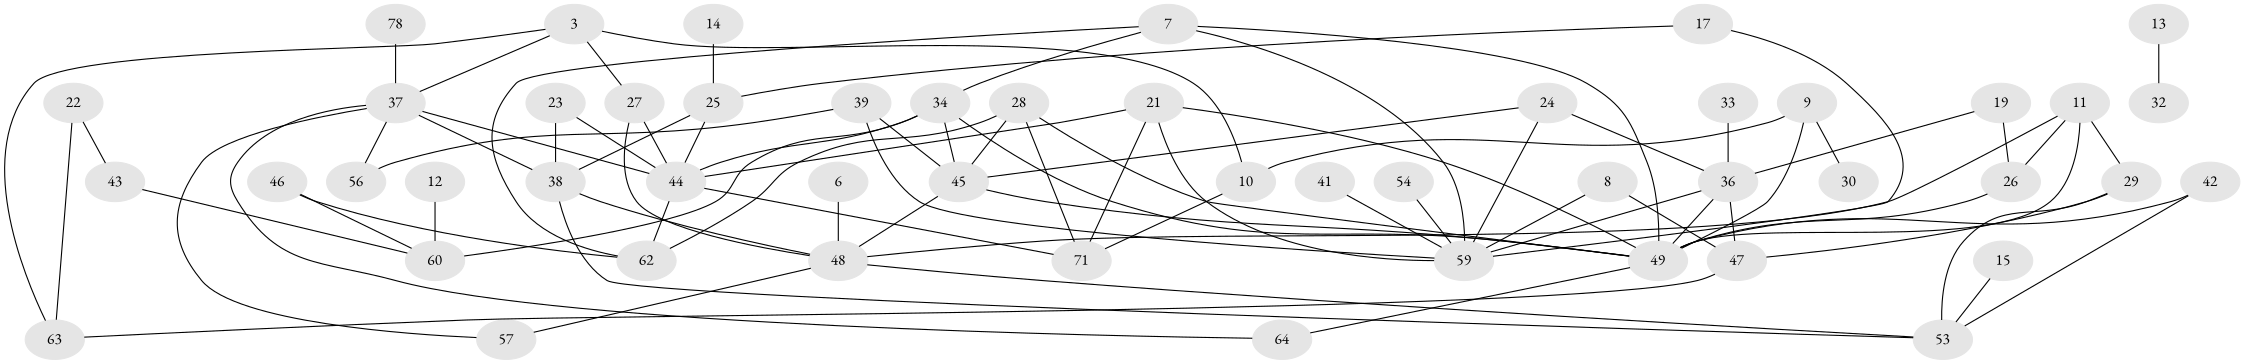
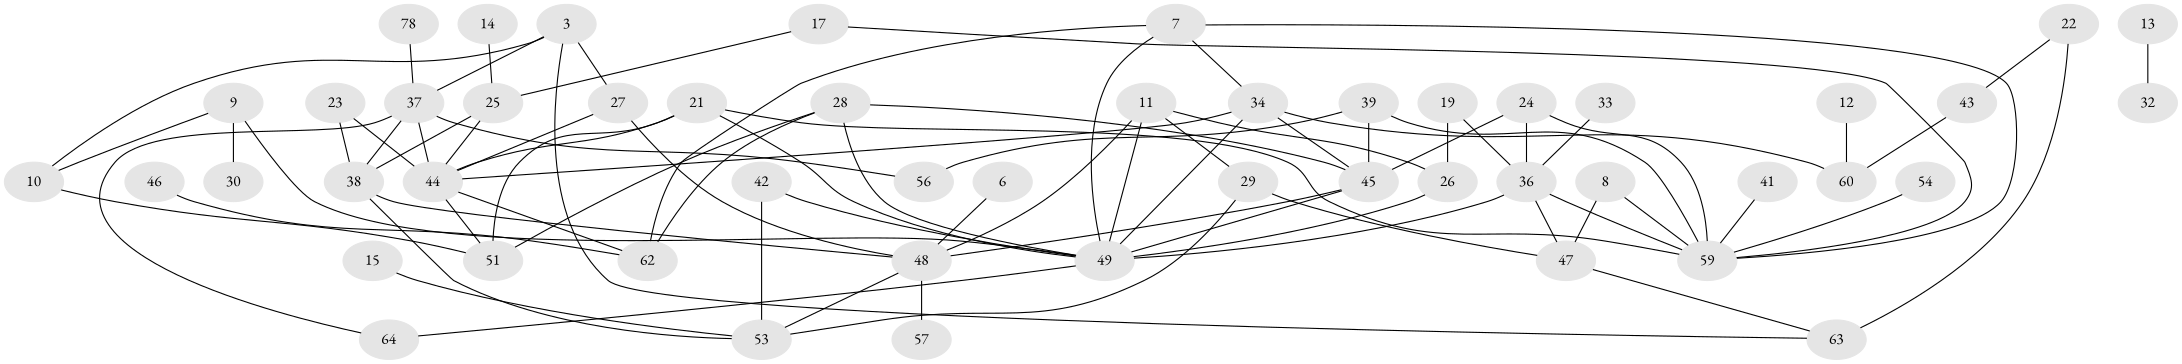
edge "46" -- "60": removed
node "71": label "71" -> "51"
edge "37" -- "57": removed
